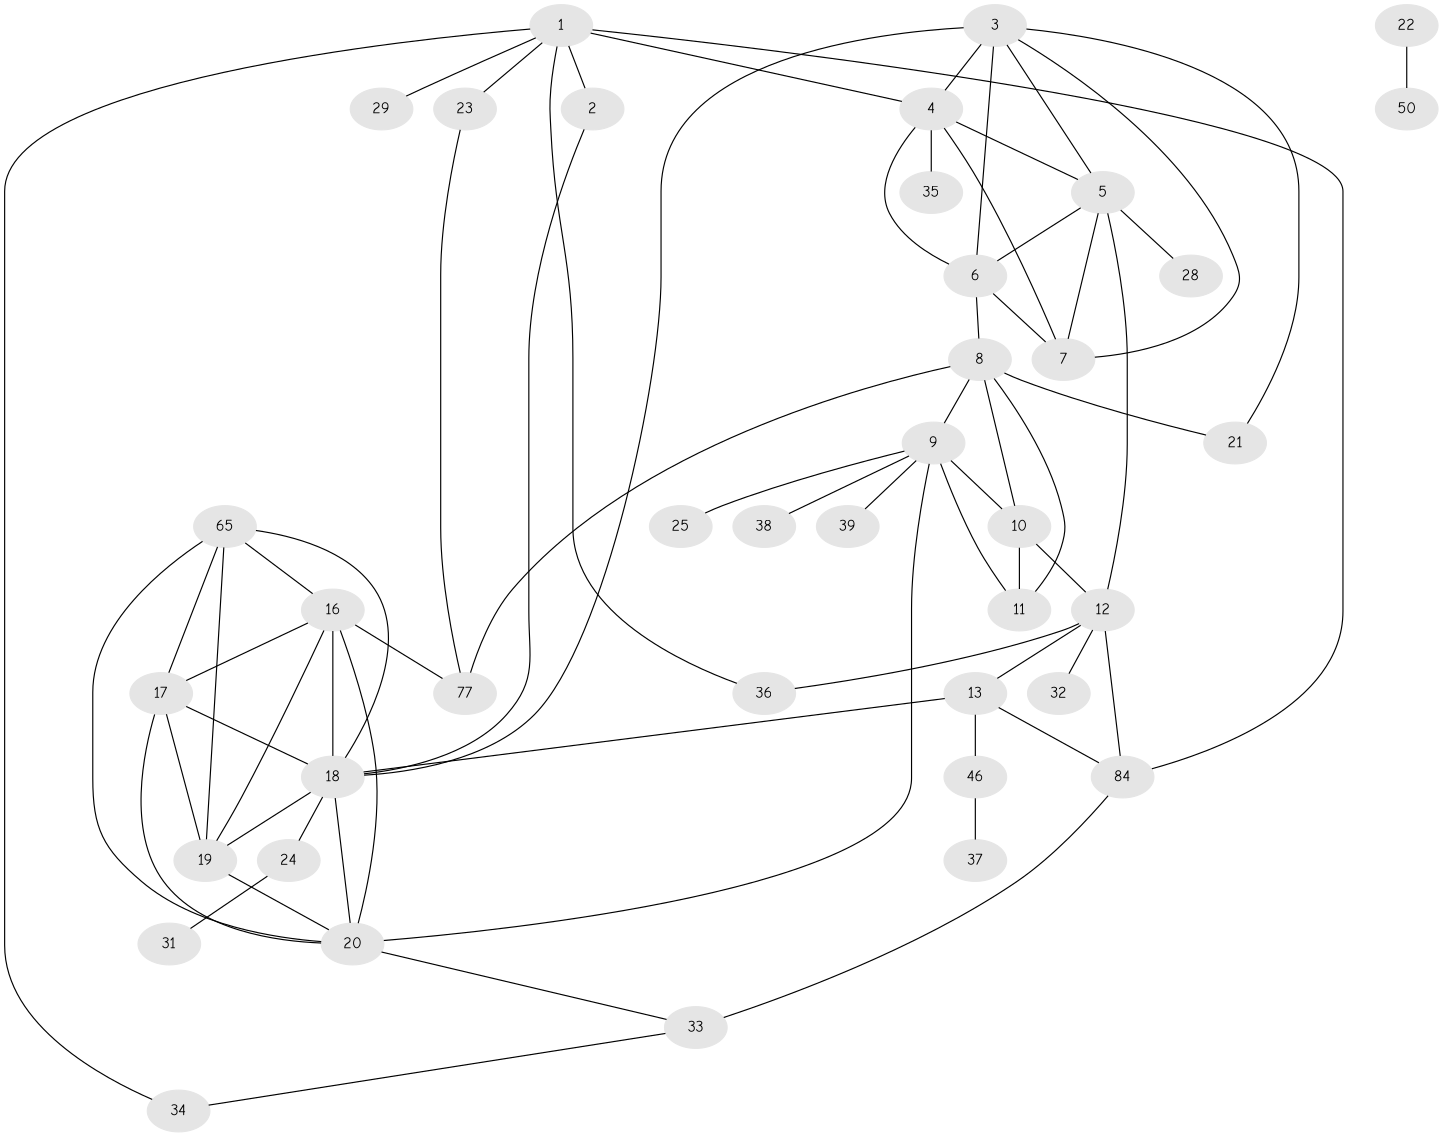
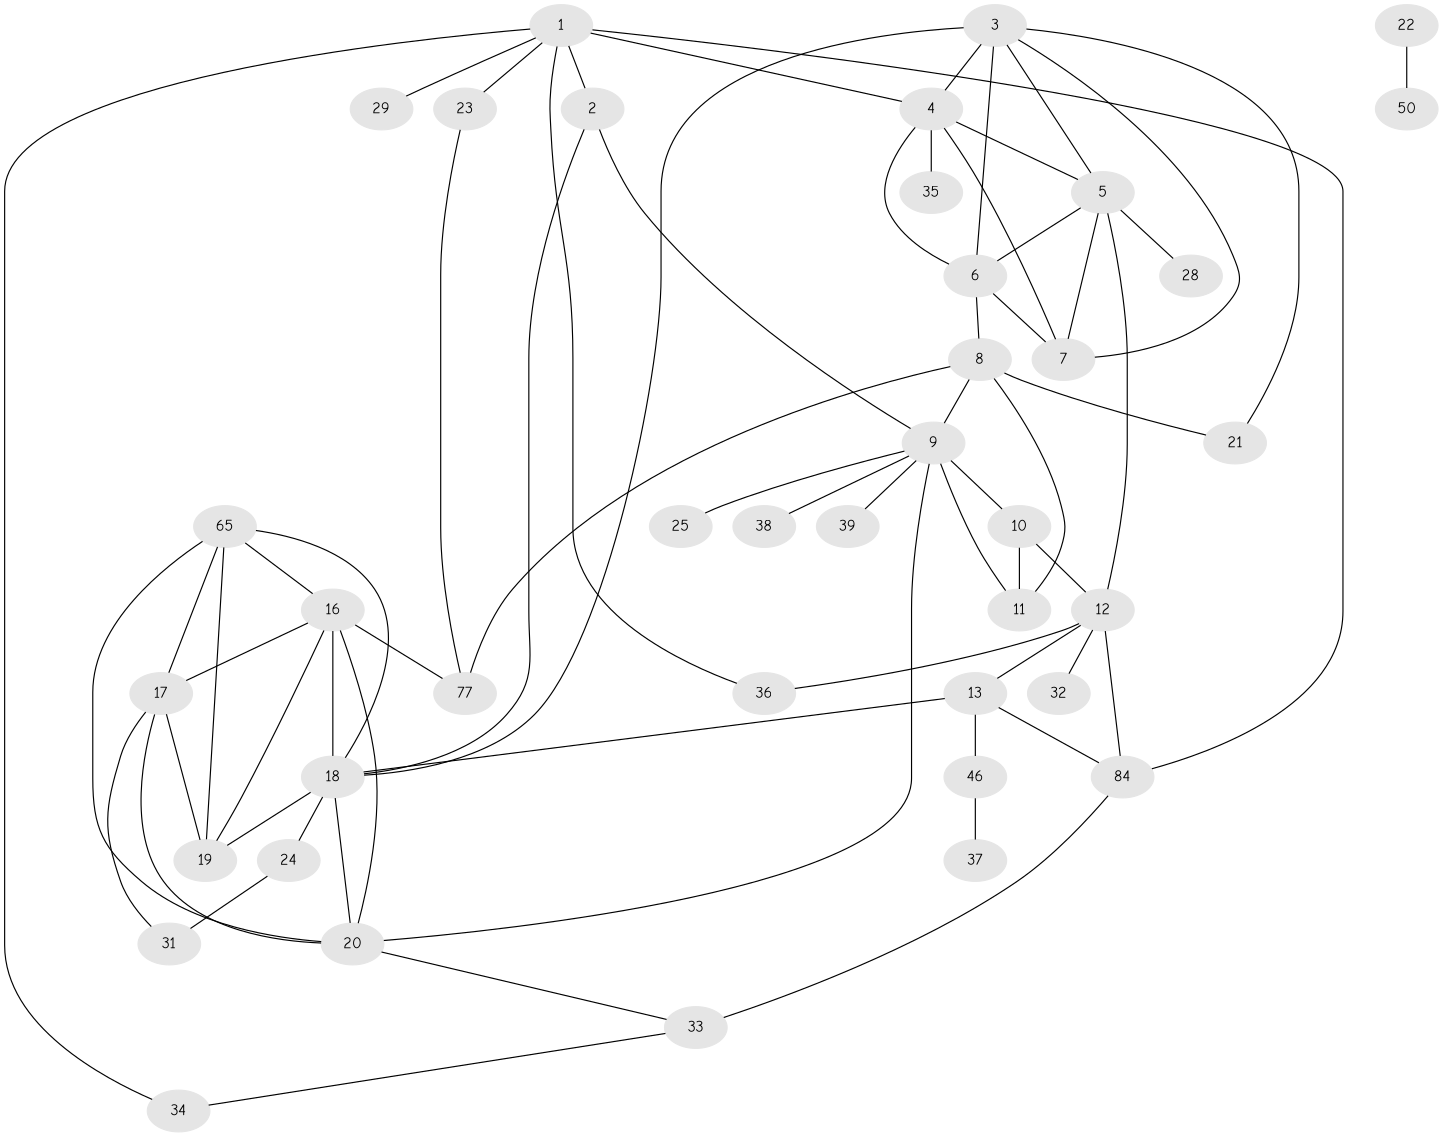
edge "2" -- "9": added
edge "8" -- "10": removed
edge "17" -- "18": now "17" -- "31"
edge "19" -- "20": removed
